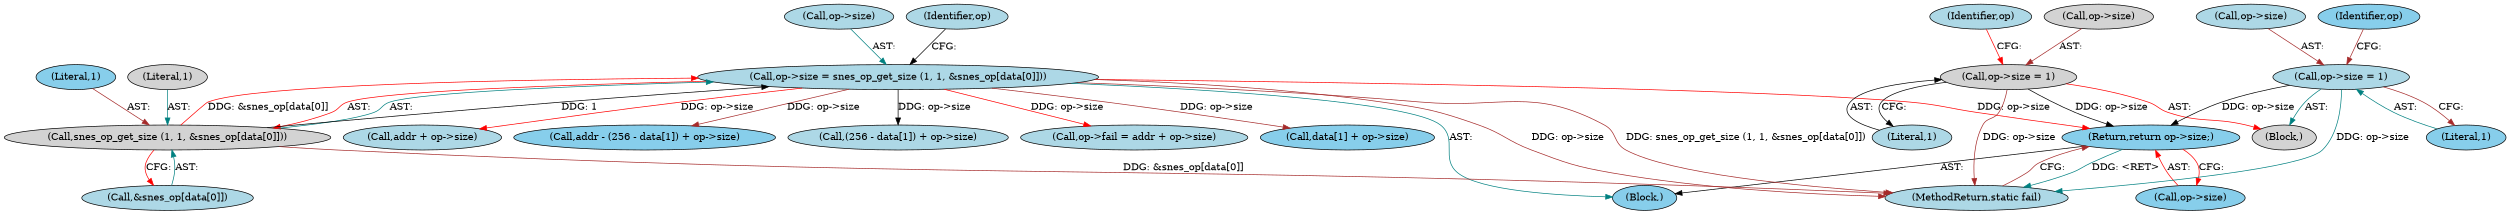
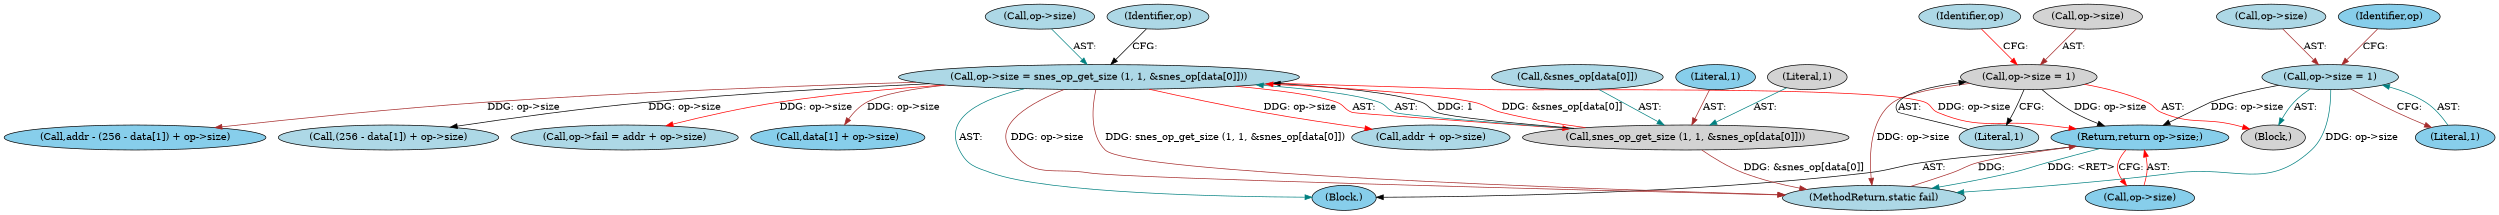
edge "(Call,snes_op_get_size (1, 1, &snes_op[data[0]]))" -> "(Call,&snes_op[data[0]])": removed, label "CFG:"
edge "(MethodReturn,static fail)" -> "(Return,return op->size;)": label "CFG: " -> "DDG: "
